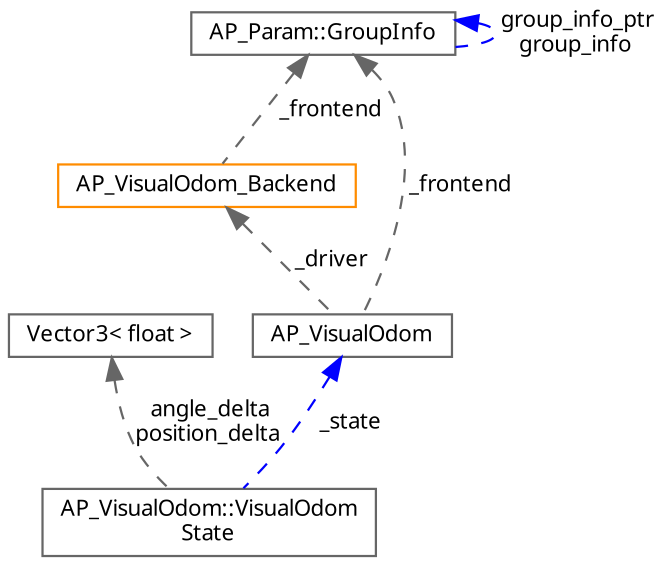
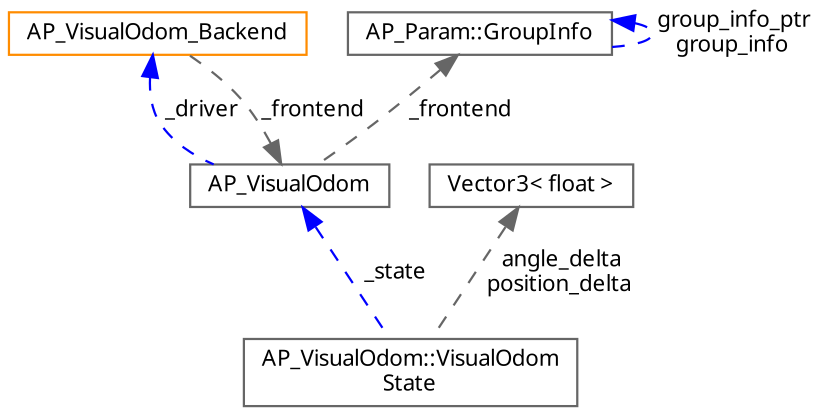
edge "AP_VisualOdom_Backend" -> "AP_Param::GroupInfo": now "AP_VisualOdom_Backend" -> "AP_VisualOdom"
edge "AP_VisualOdom" -> "AP_VisualOdom_Backend": color gray40 -> blue
